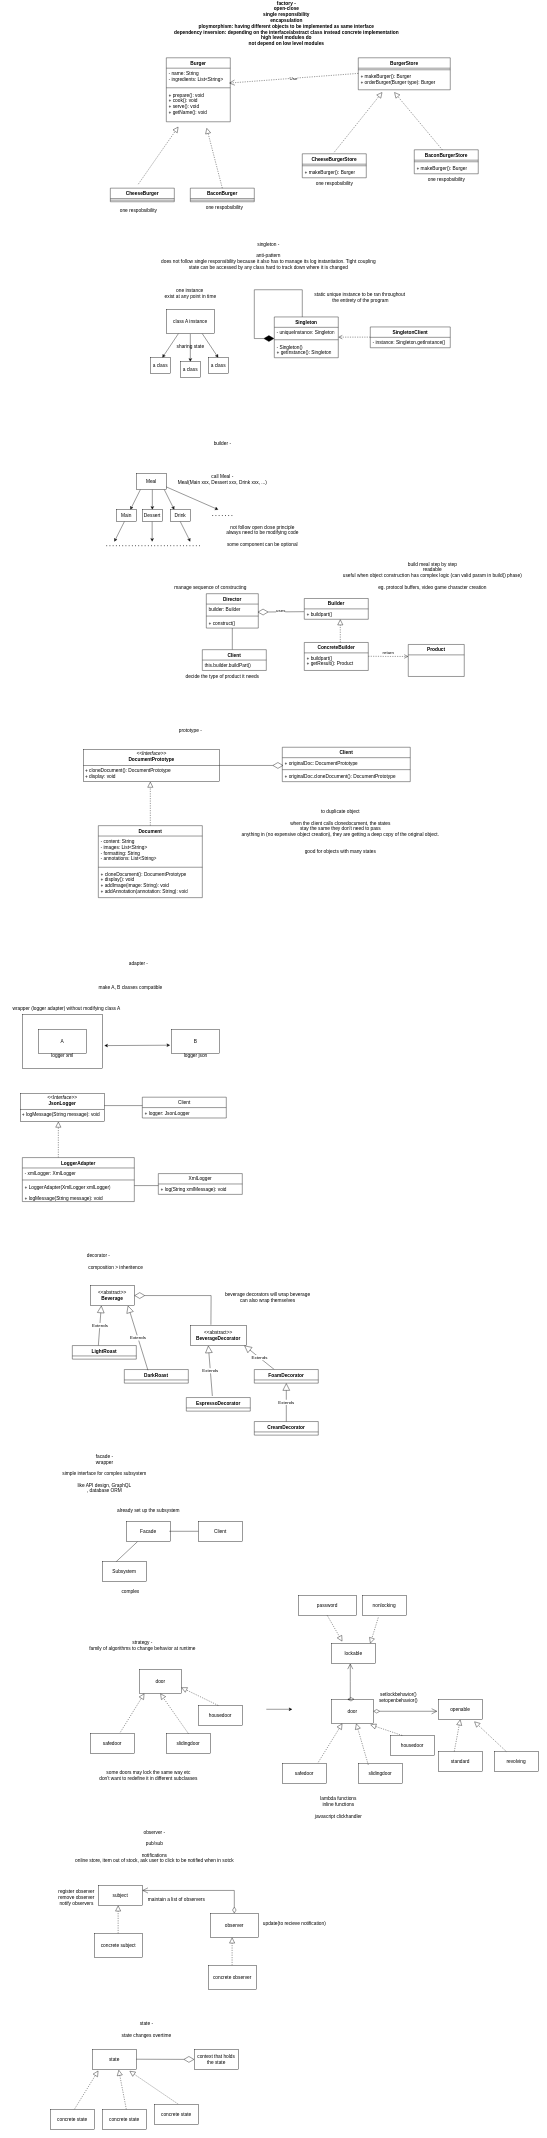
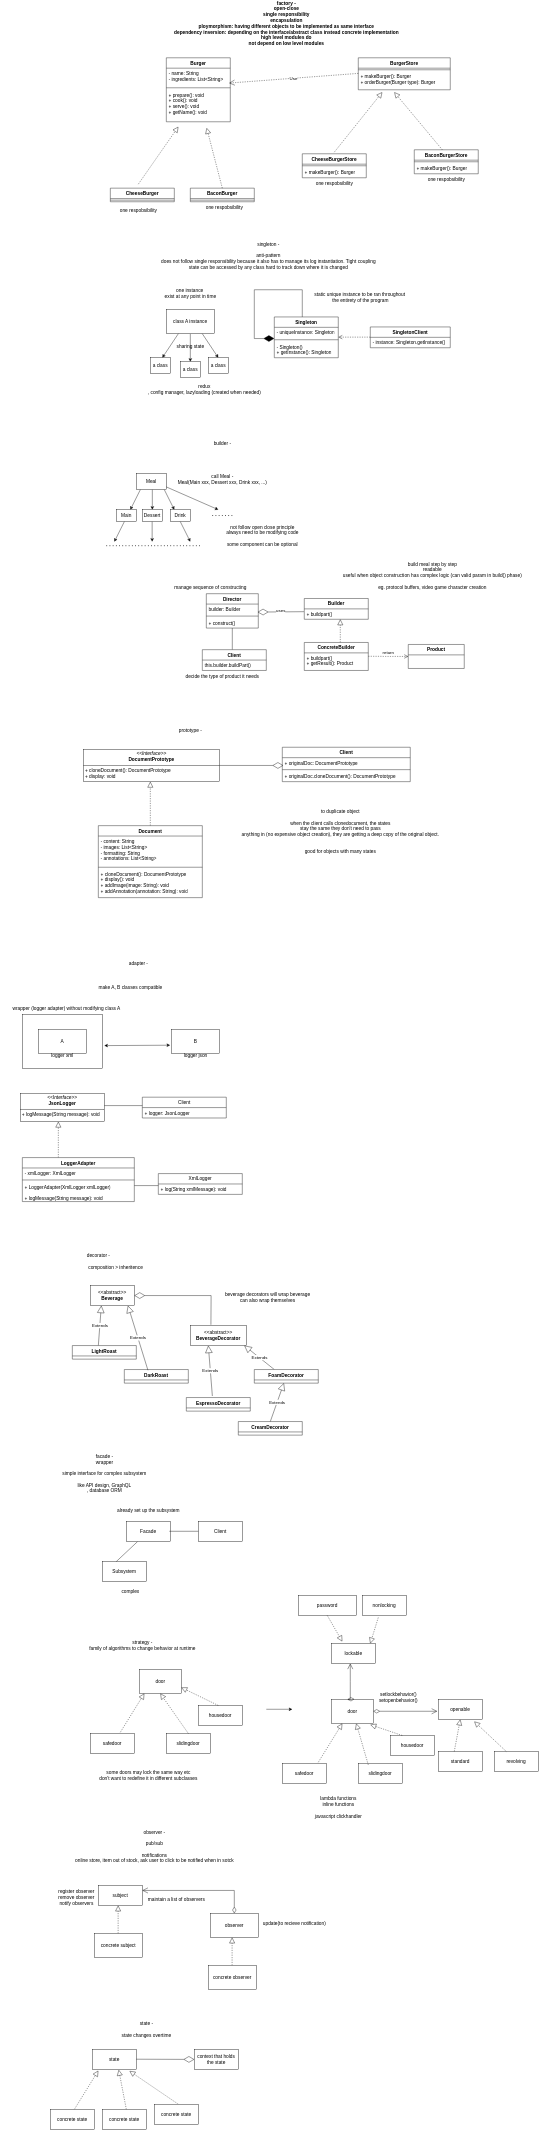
node "redux , config manager, lazyloading (created when needed)": added
node "Product": size 56x32 -> 56x24
node "CreamDecorator": moved (286, 1429) -> (270, 1429)
